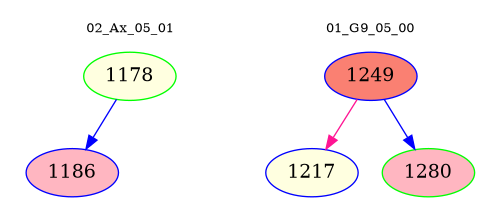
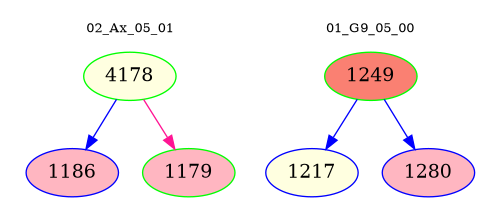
node "1178": label "1178" -> "4178"
node "1249": color blue -> green
edge "1249" -> "1217": color deeppink -> blue
node "1179": added
node "1280": color green -> blue
